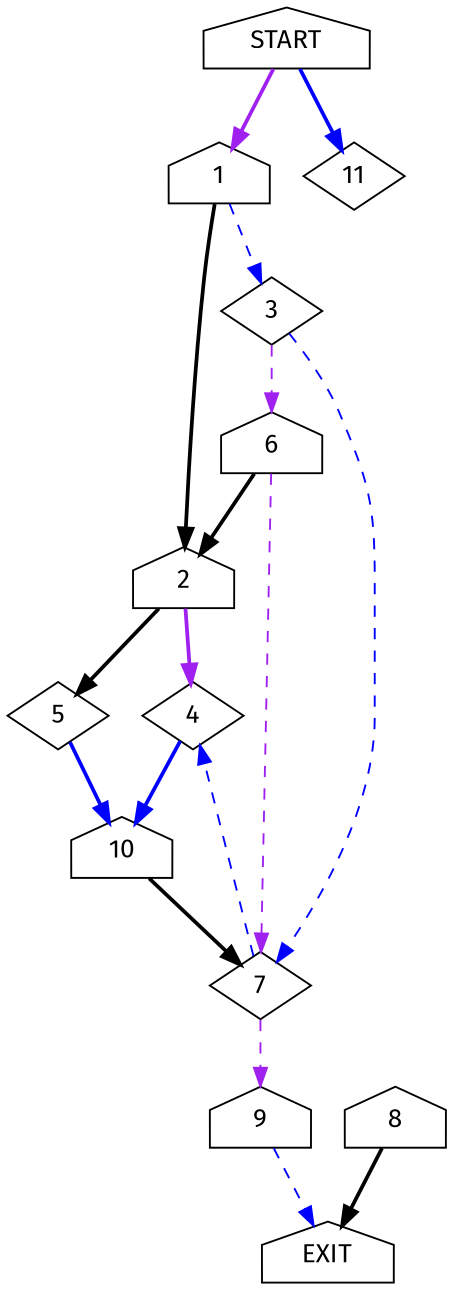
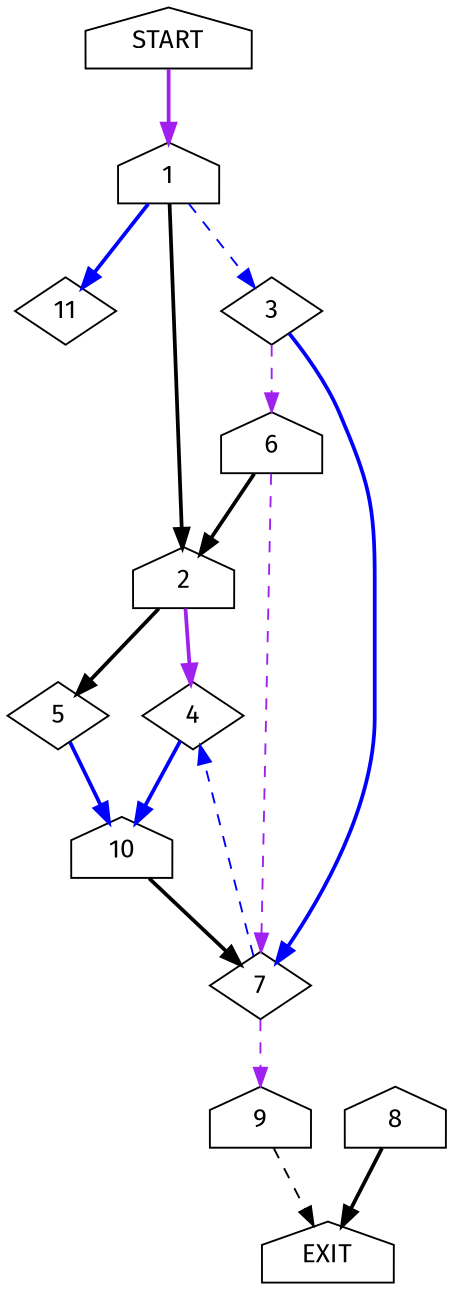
edge "START" -> "11": now "1" -> "11"
edge "3" -> "7": style dashed -> bold
edge "9" -> "EXIT": color blue -> black
